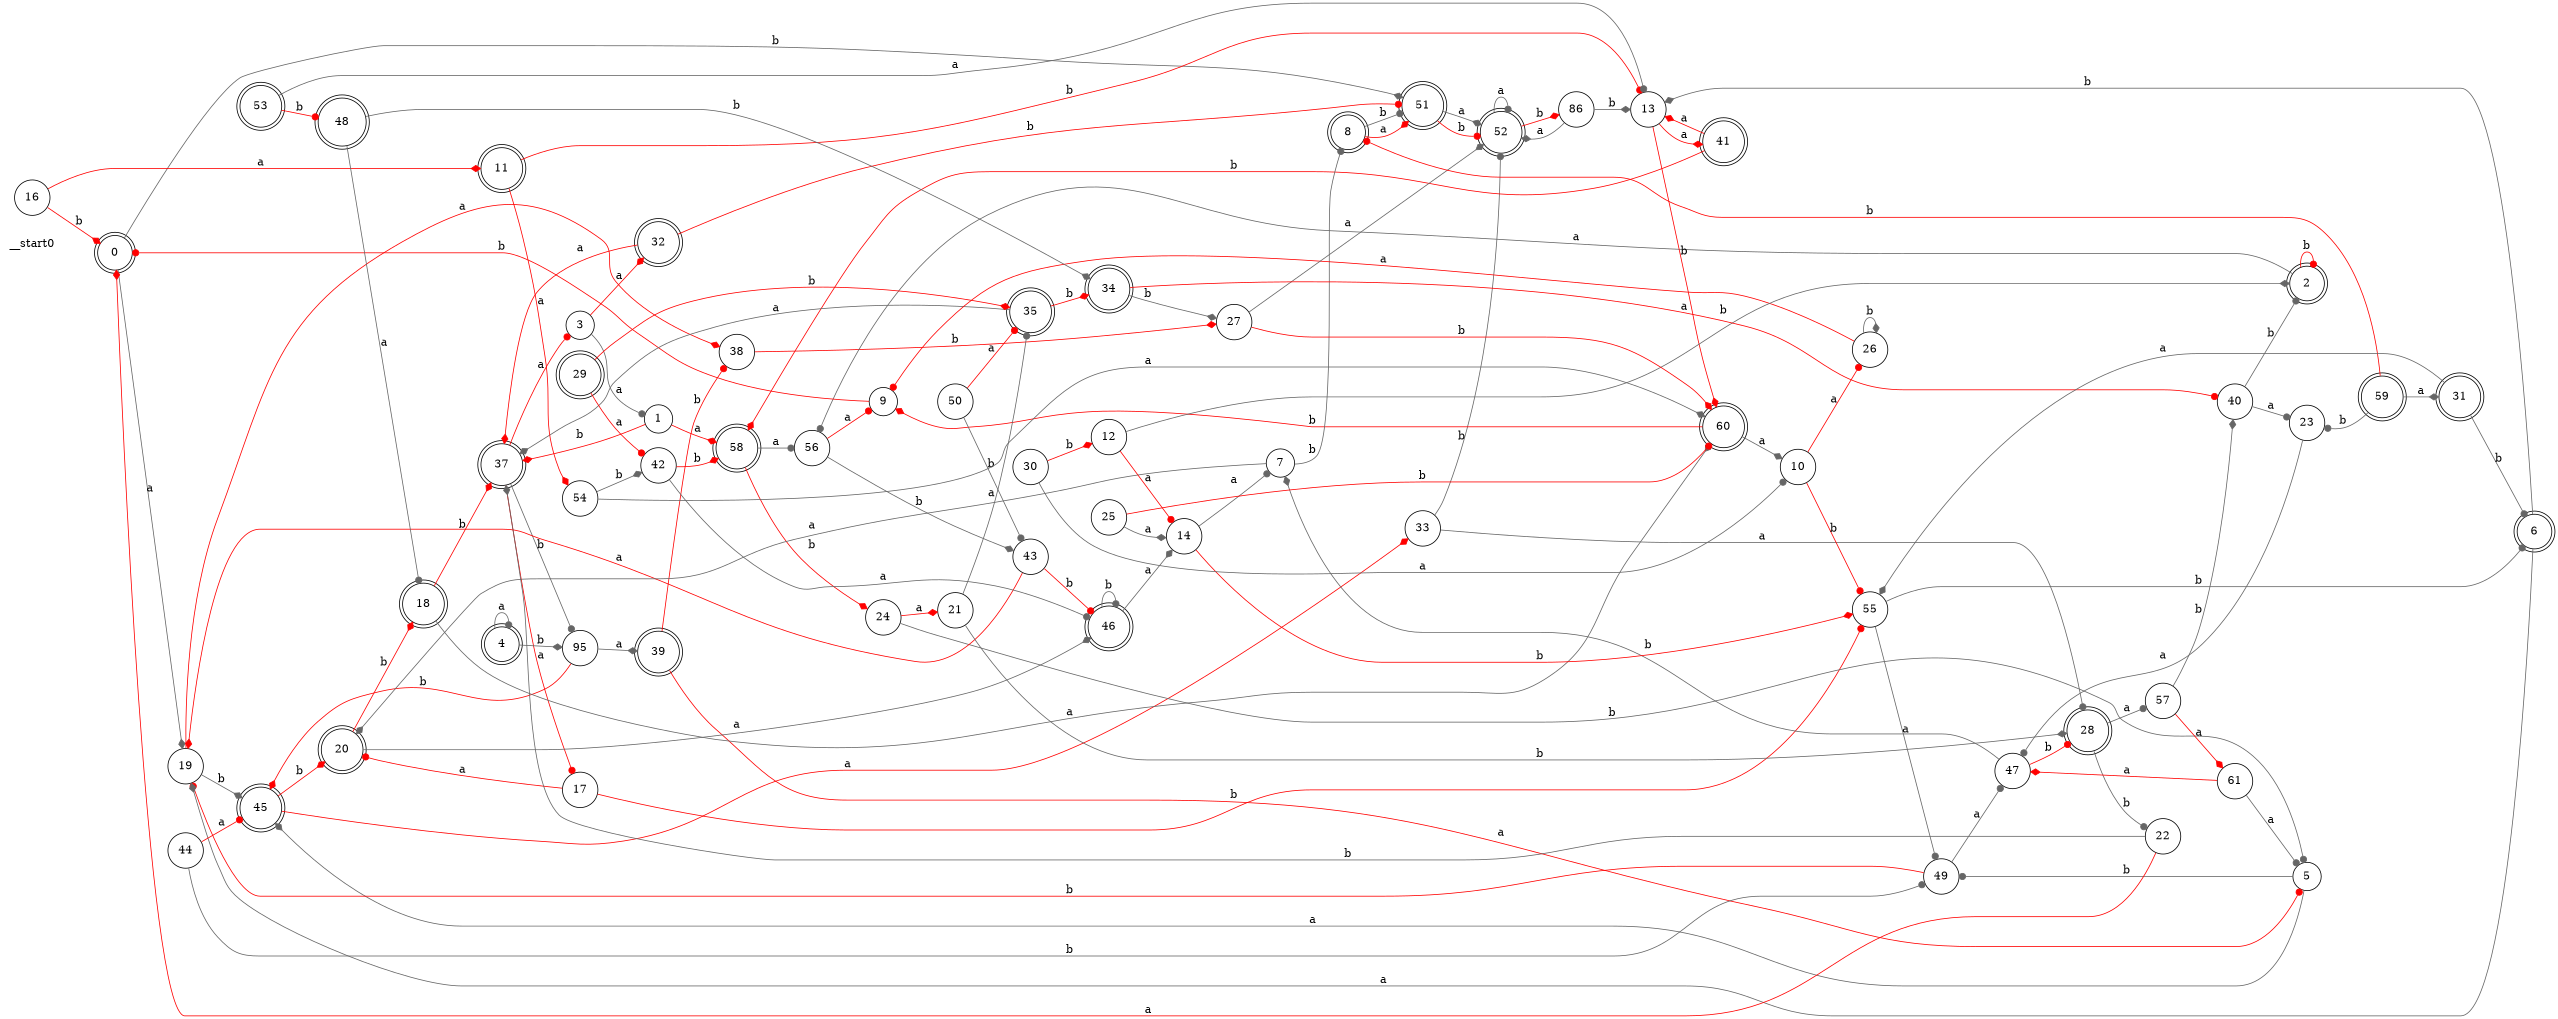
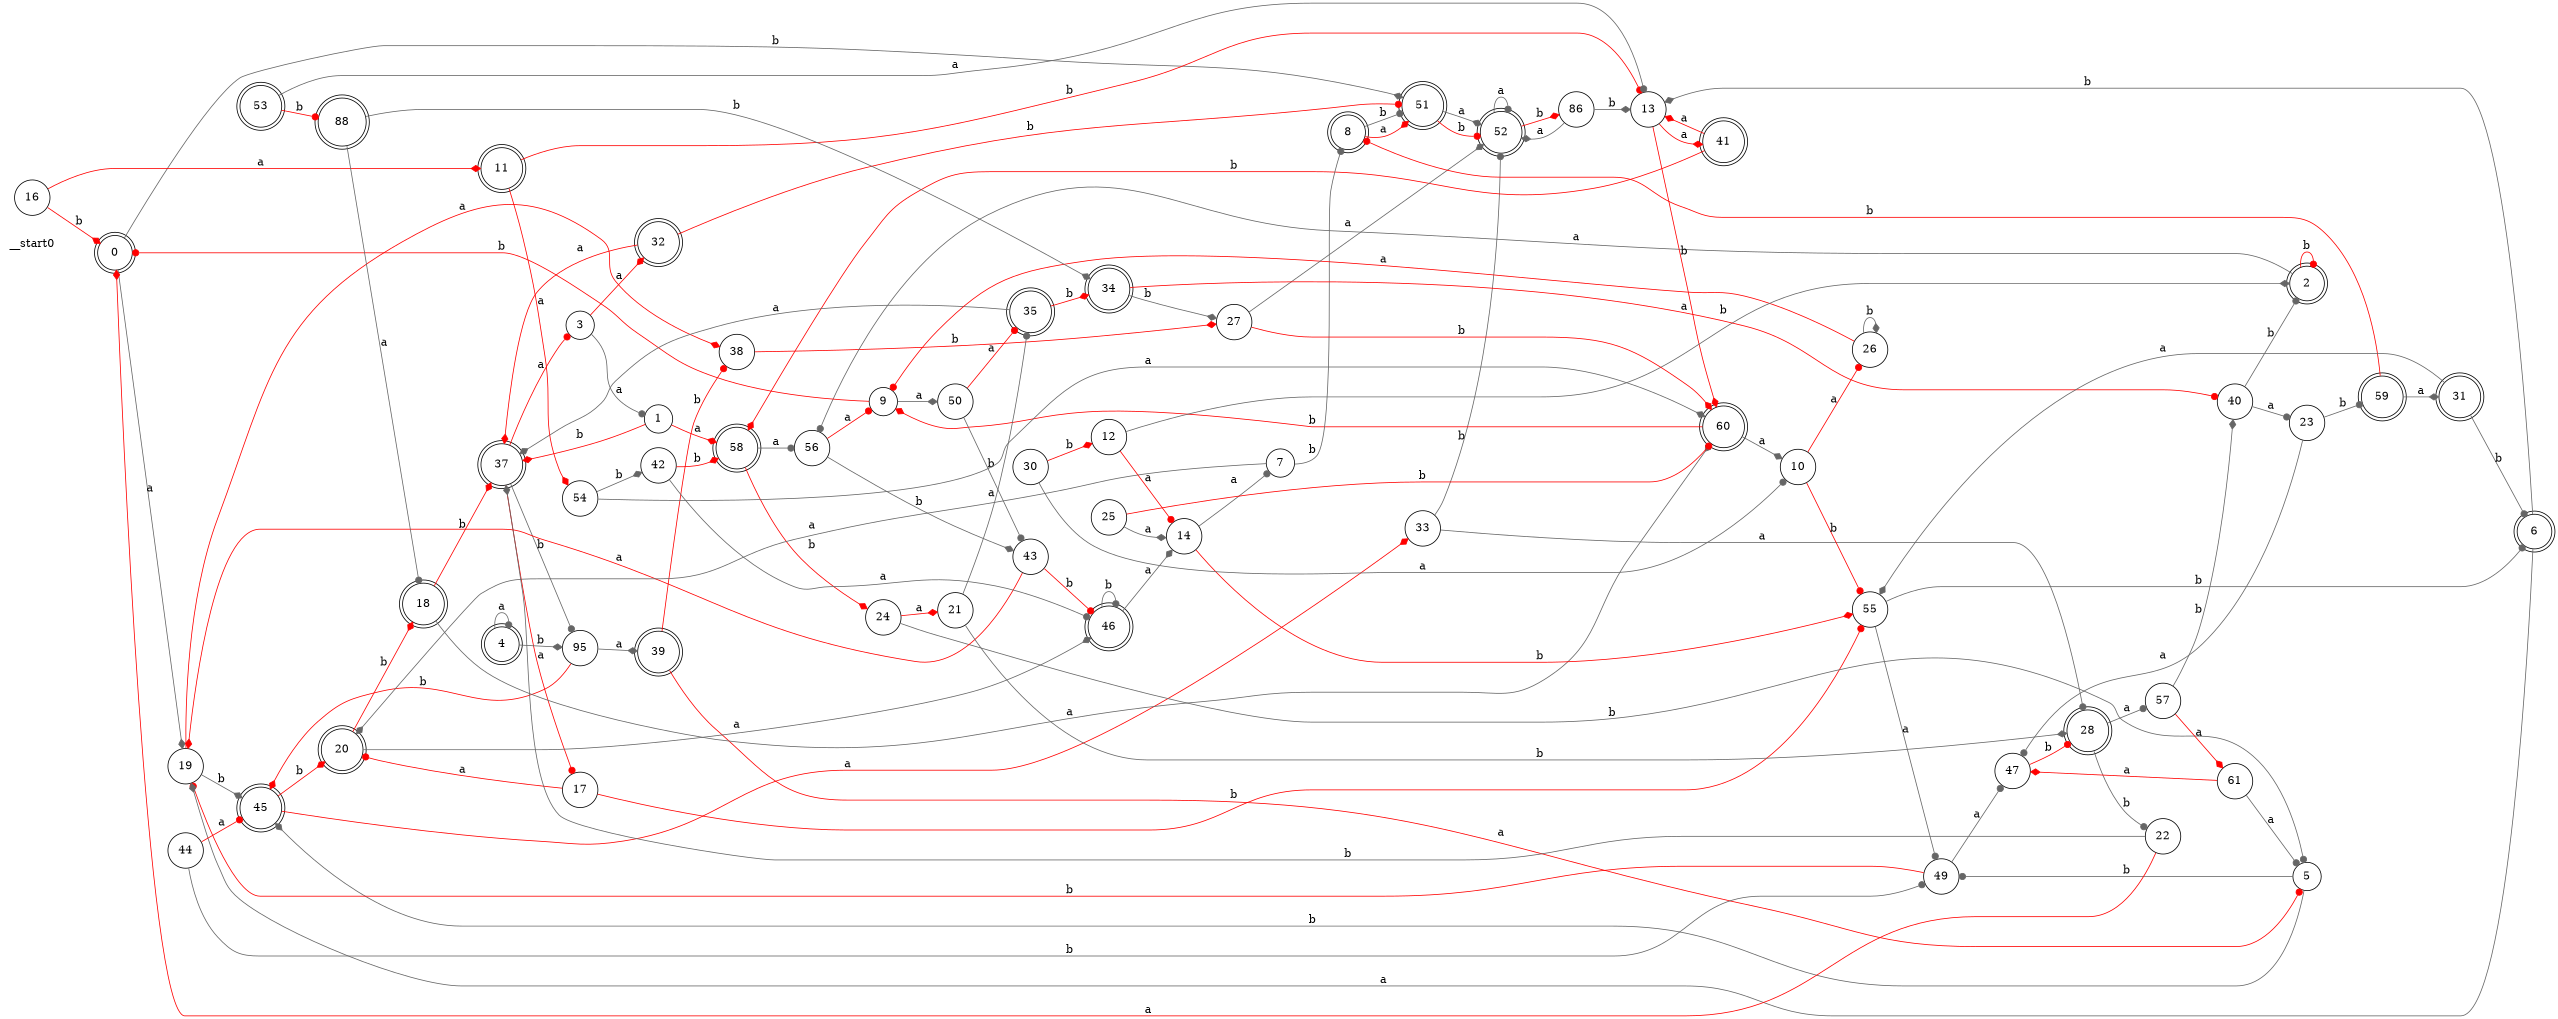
node "48": label "48" -> "88"
node "29": removed
edge "9" -> "50": added, label "a"
edge "59" -> "23": reversed
edge "47" -> "7": removed, label "b"
edge "5" -> "45": label "a" -> "b"
